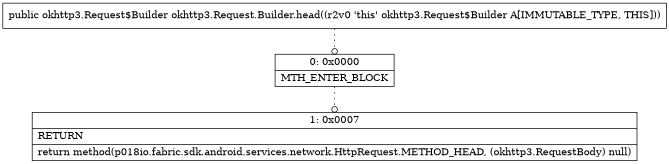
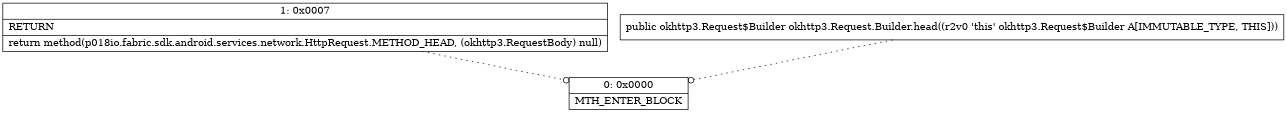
edge "0: 0x0000" -> "1: 0x0007": reversed
